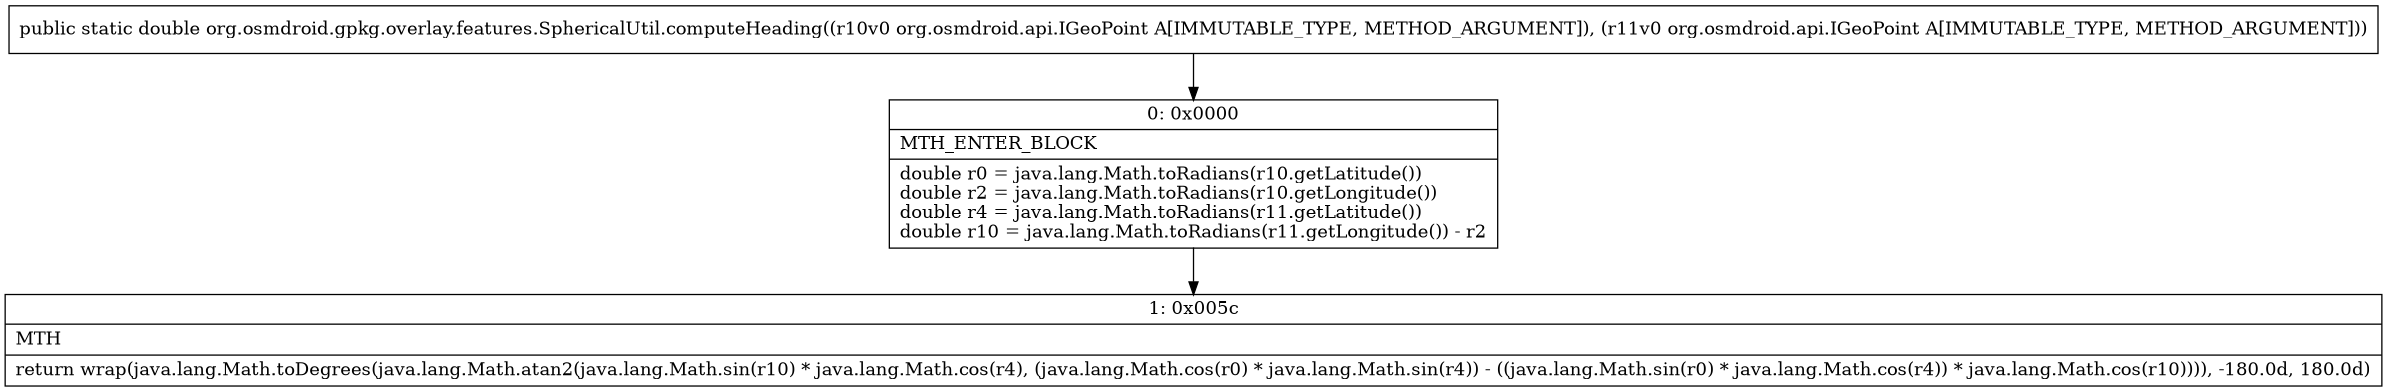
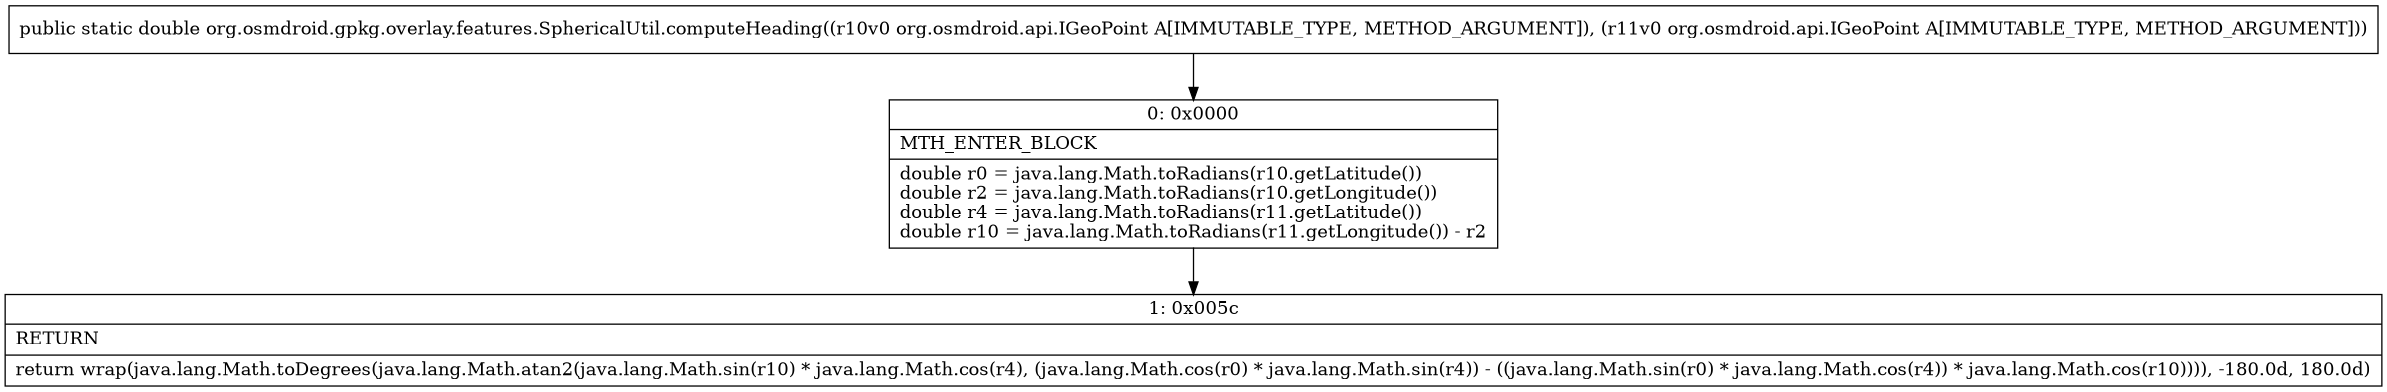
node "1: 0x005c": text "MTH" -> "RETURN"
